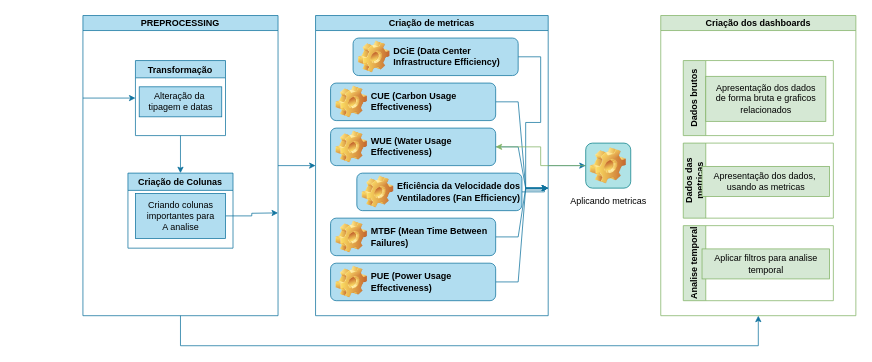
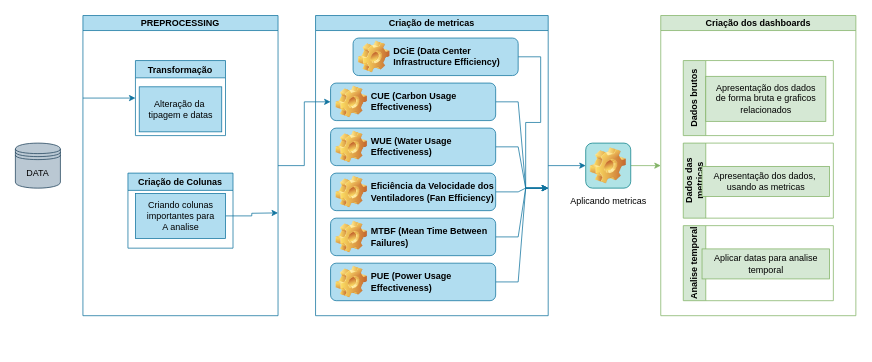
node "Alteração da tipagem e datas": size 83x30 -> 83x45
edge "Aplicando metricas" -> "WUE (Water Usage Effectiveness)": now "Aplicando metricas" -> "Criação dos dashboards"
edge "Transformação" -> "Criação de Colunas": removed
node "DATA": added
edge "PREPROCESSING" -> "Criação de metricas": now "PREPROCESSING" -> "CUE (Carbon Usage Effectiveness)"
node "Eficiência da Velocidade dos Ventiladores (Fan Efficiency)": moved (439, 192) -> (413, 192)
node "Aplicar filtros para analise temporal": label "Aplicar filtros para analise temporal" -> "Aplicar datas para analise temporal"
edge "PREPROCESSING" -> "Criação dos dashboards": removed
